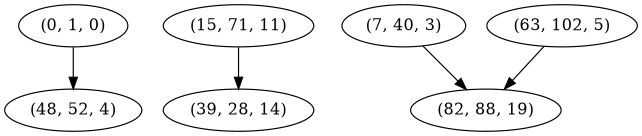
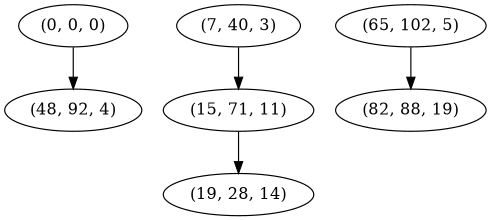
node "(0, 1, 0)": label "(0, 1, 0)" -> "(0, 0, 0)"
node "(63, 102, 5)": label "(63, 102, 5)" -> "(65, 102, 5)"
edge "(7, 40, 3)" -> "(82, 88, 19)": now "(7, 40, 3)" -> "(15, 71, 11)"
node "(48, 52, 4)": label "(48, 52, 4)" -> "(48, 92, 4)"
node "(39, 28, 14)": label "(39, 28, 14)" -> "(19, 28, 14)"
